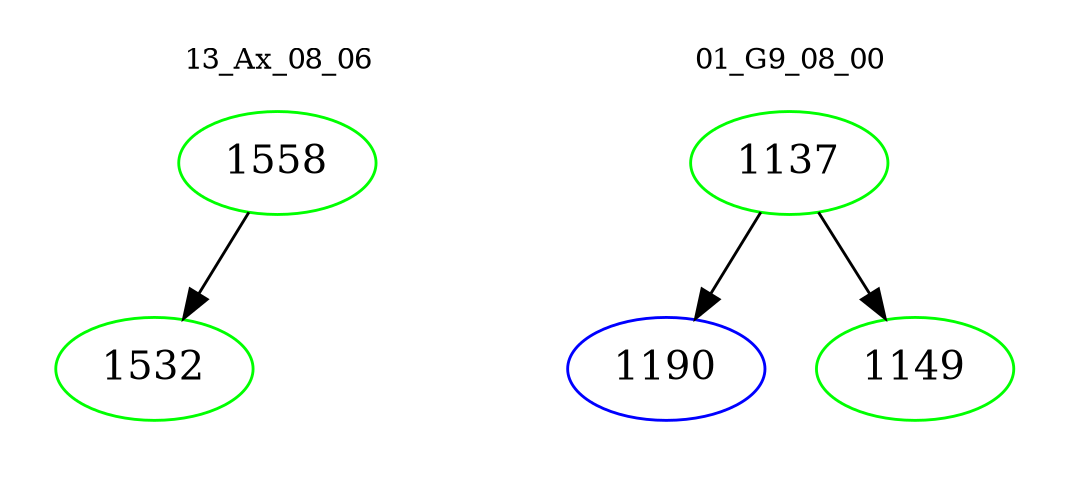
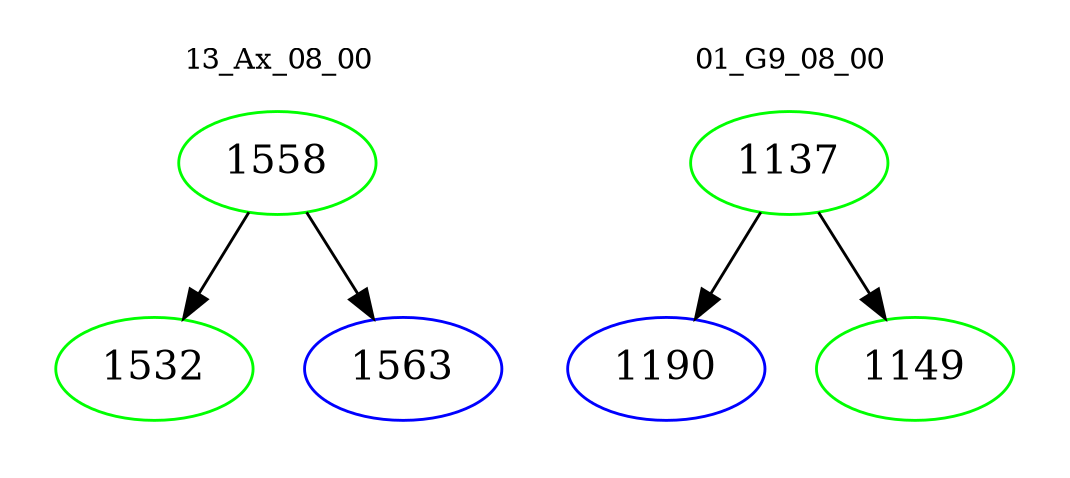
cluster "13_Ax_08_06": label "13_Ax_08_06" -> "13_Ax_08_00"
node "1563": added
